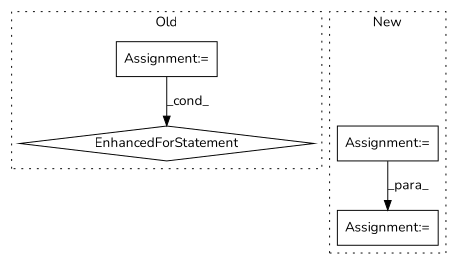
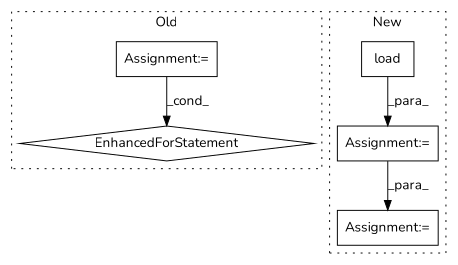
node "load": added
